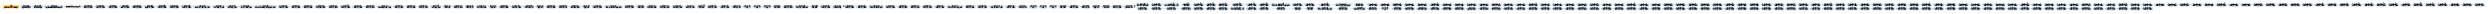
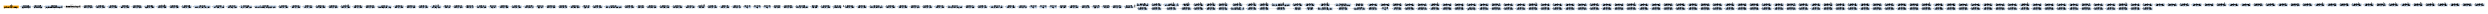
node "0x00401404 addb %al, (%eax)": label "0x00401404 addb %al, (%eax)" -> "0x00401404 orb %al, (%eax)"
